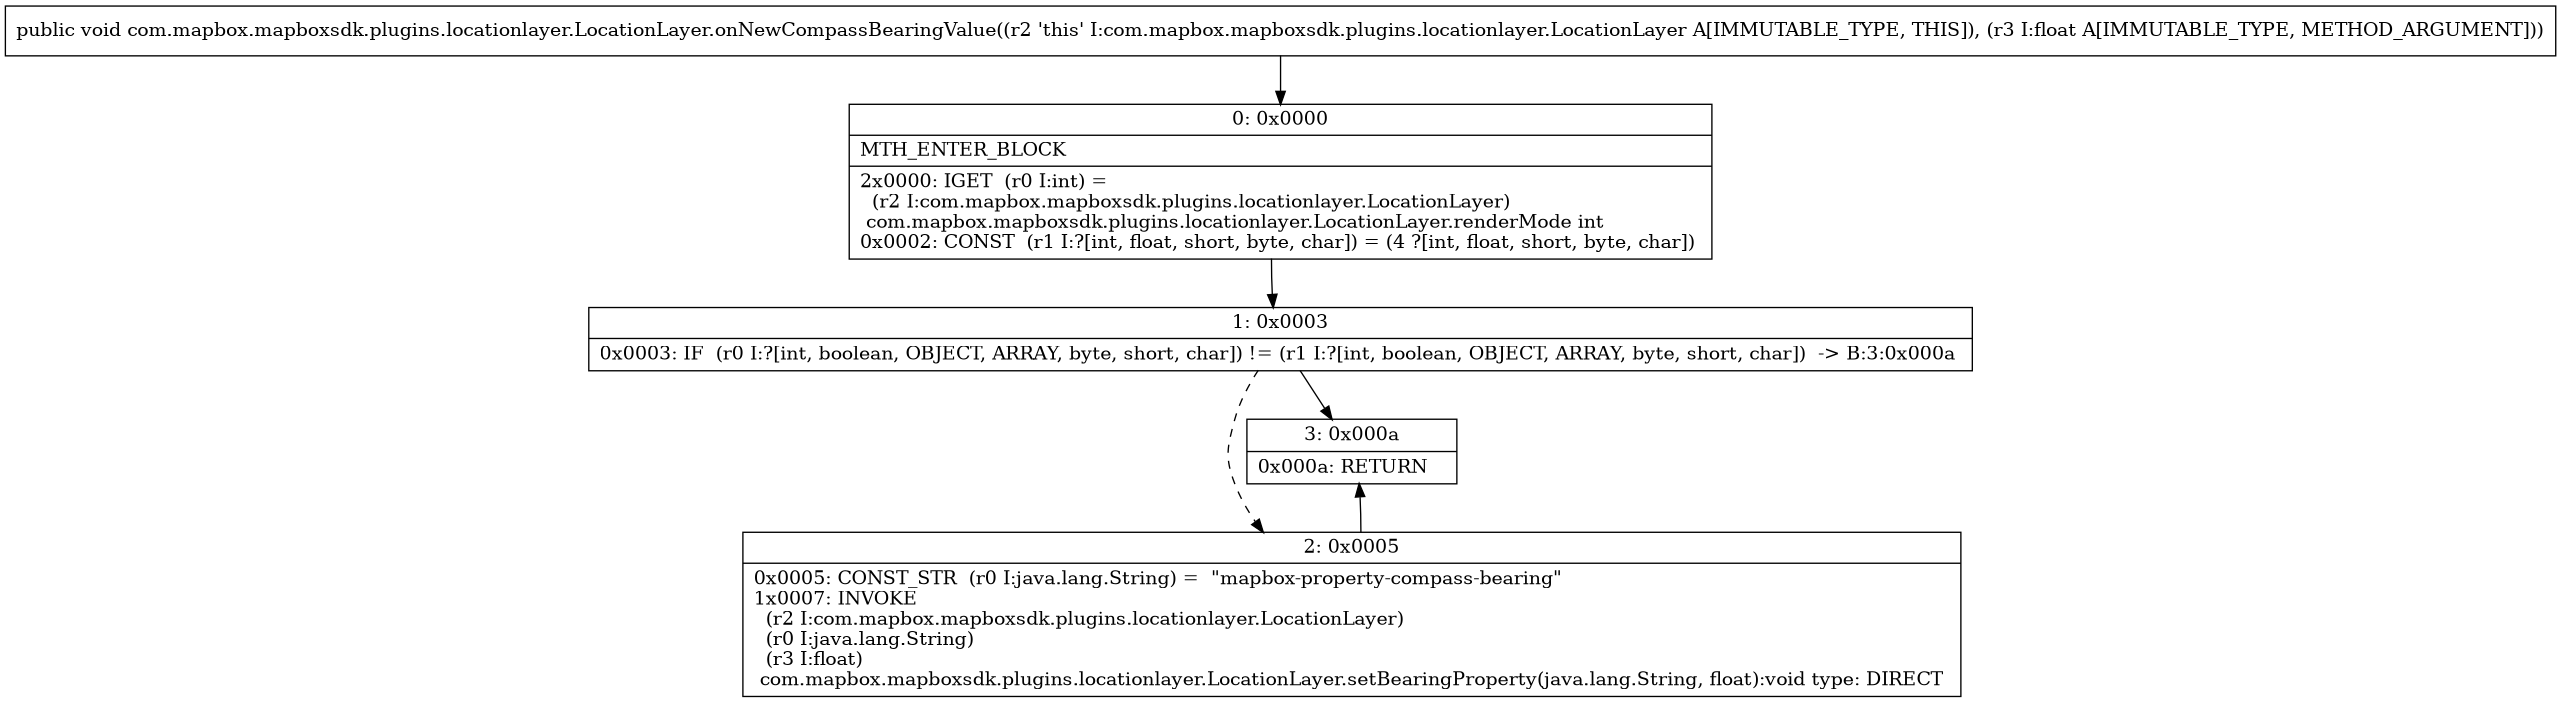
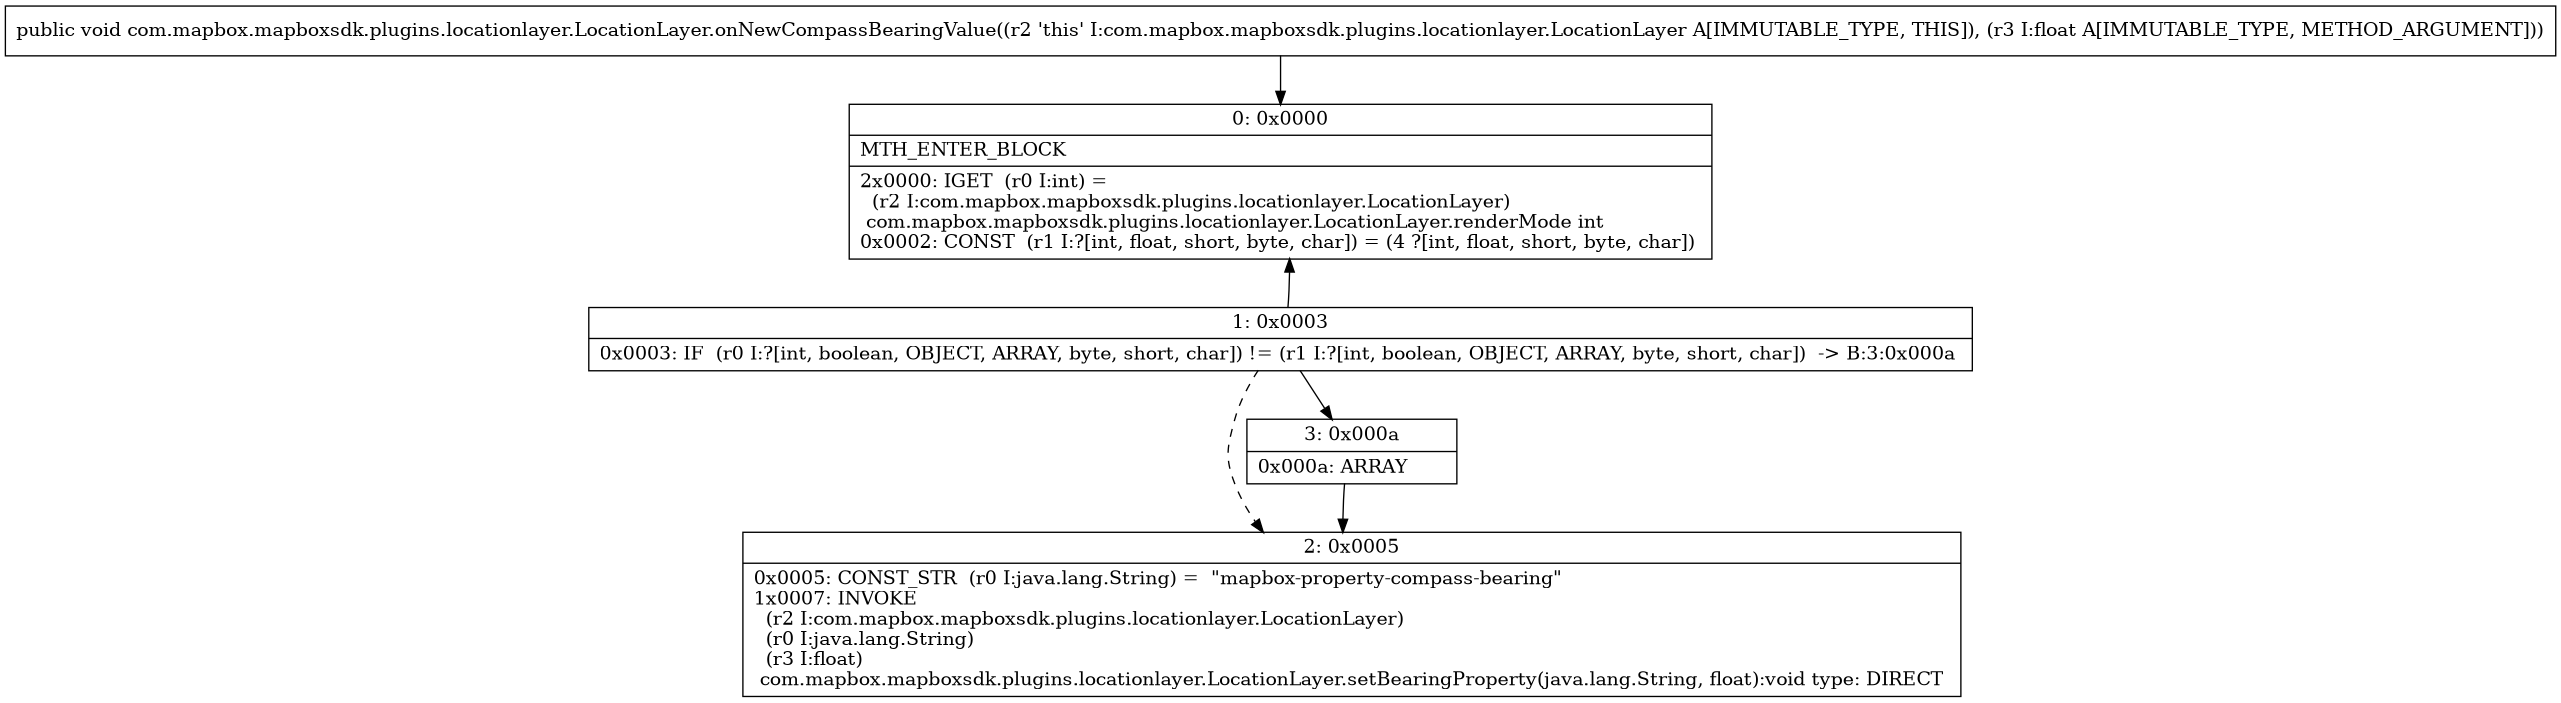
edge "0: 0x0000" -> "1: 0x0003": reversed
node "3: 0x000a": text "0x000a: RETURN" -> "0x000a: ARRAY"
edge "2: 0x0005" -> "3: 0x000a": reversed
